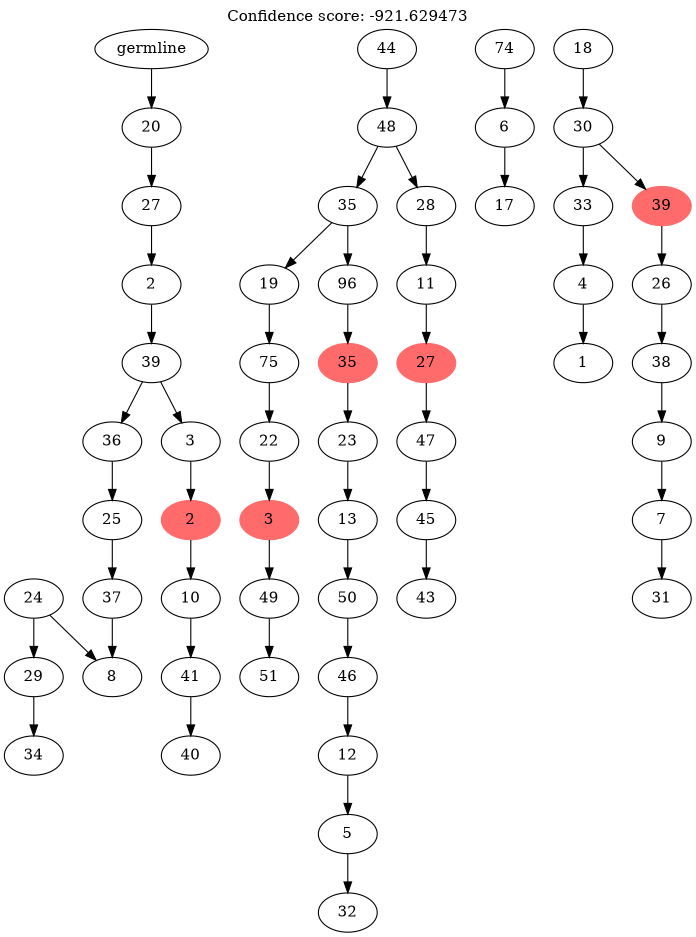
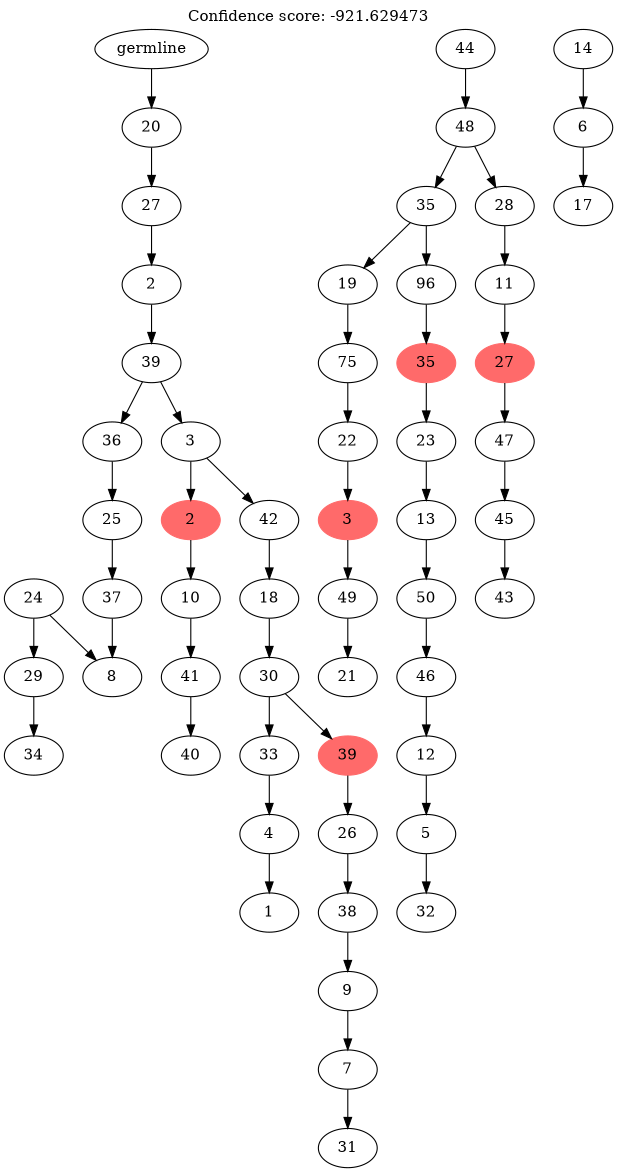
node "74": label "74" -> "14"
node "42": added
node "51": label "51" -> "21"
